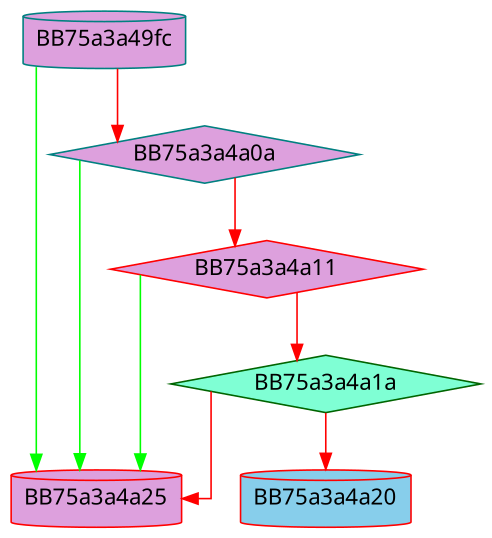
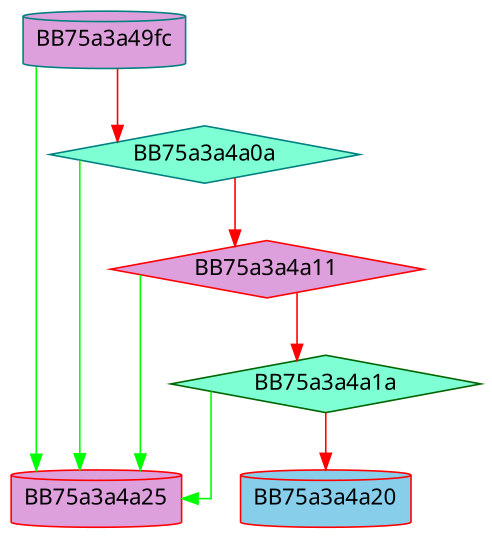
node "BB75a3a4a0a": fillcolor plum -> aquamarine
edge "BB75a3a4a1a" -> "BB75a3a4a25": color red -> green
